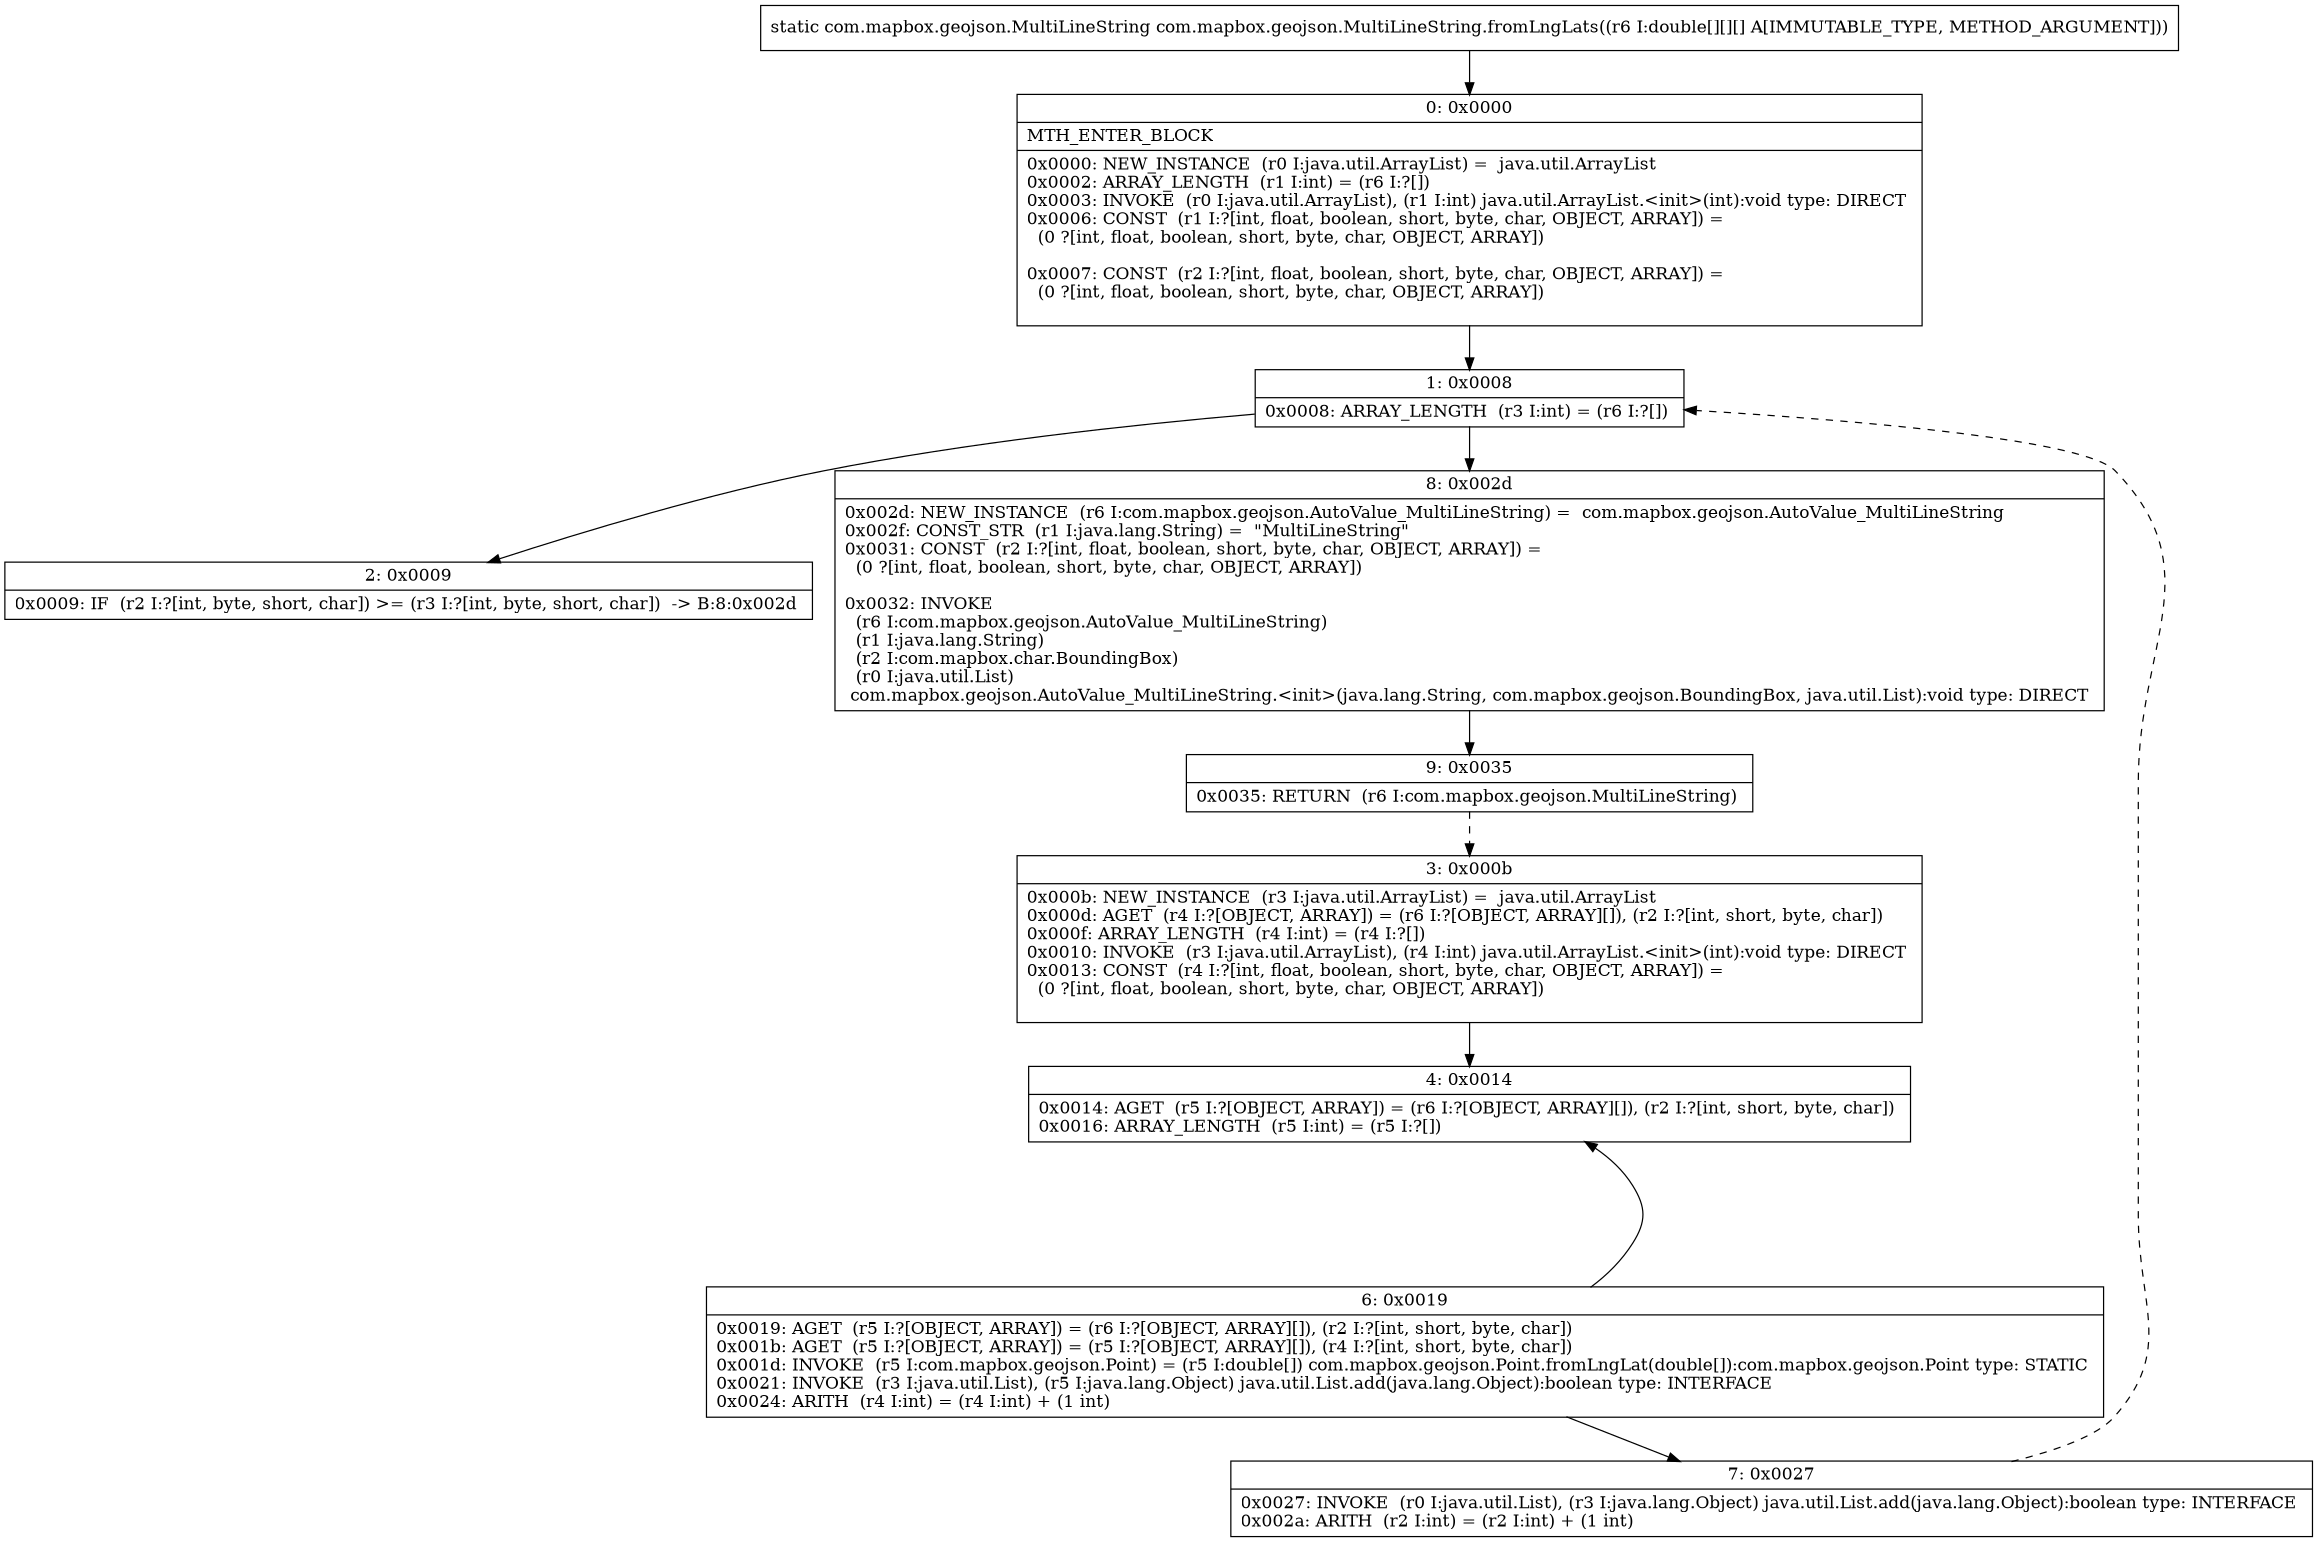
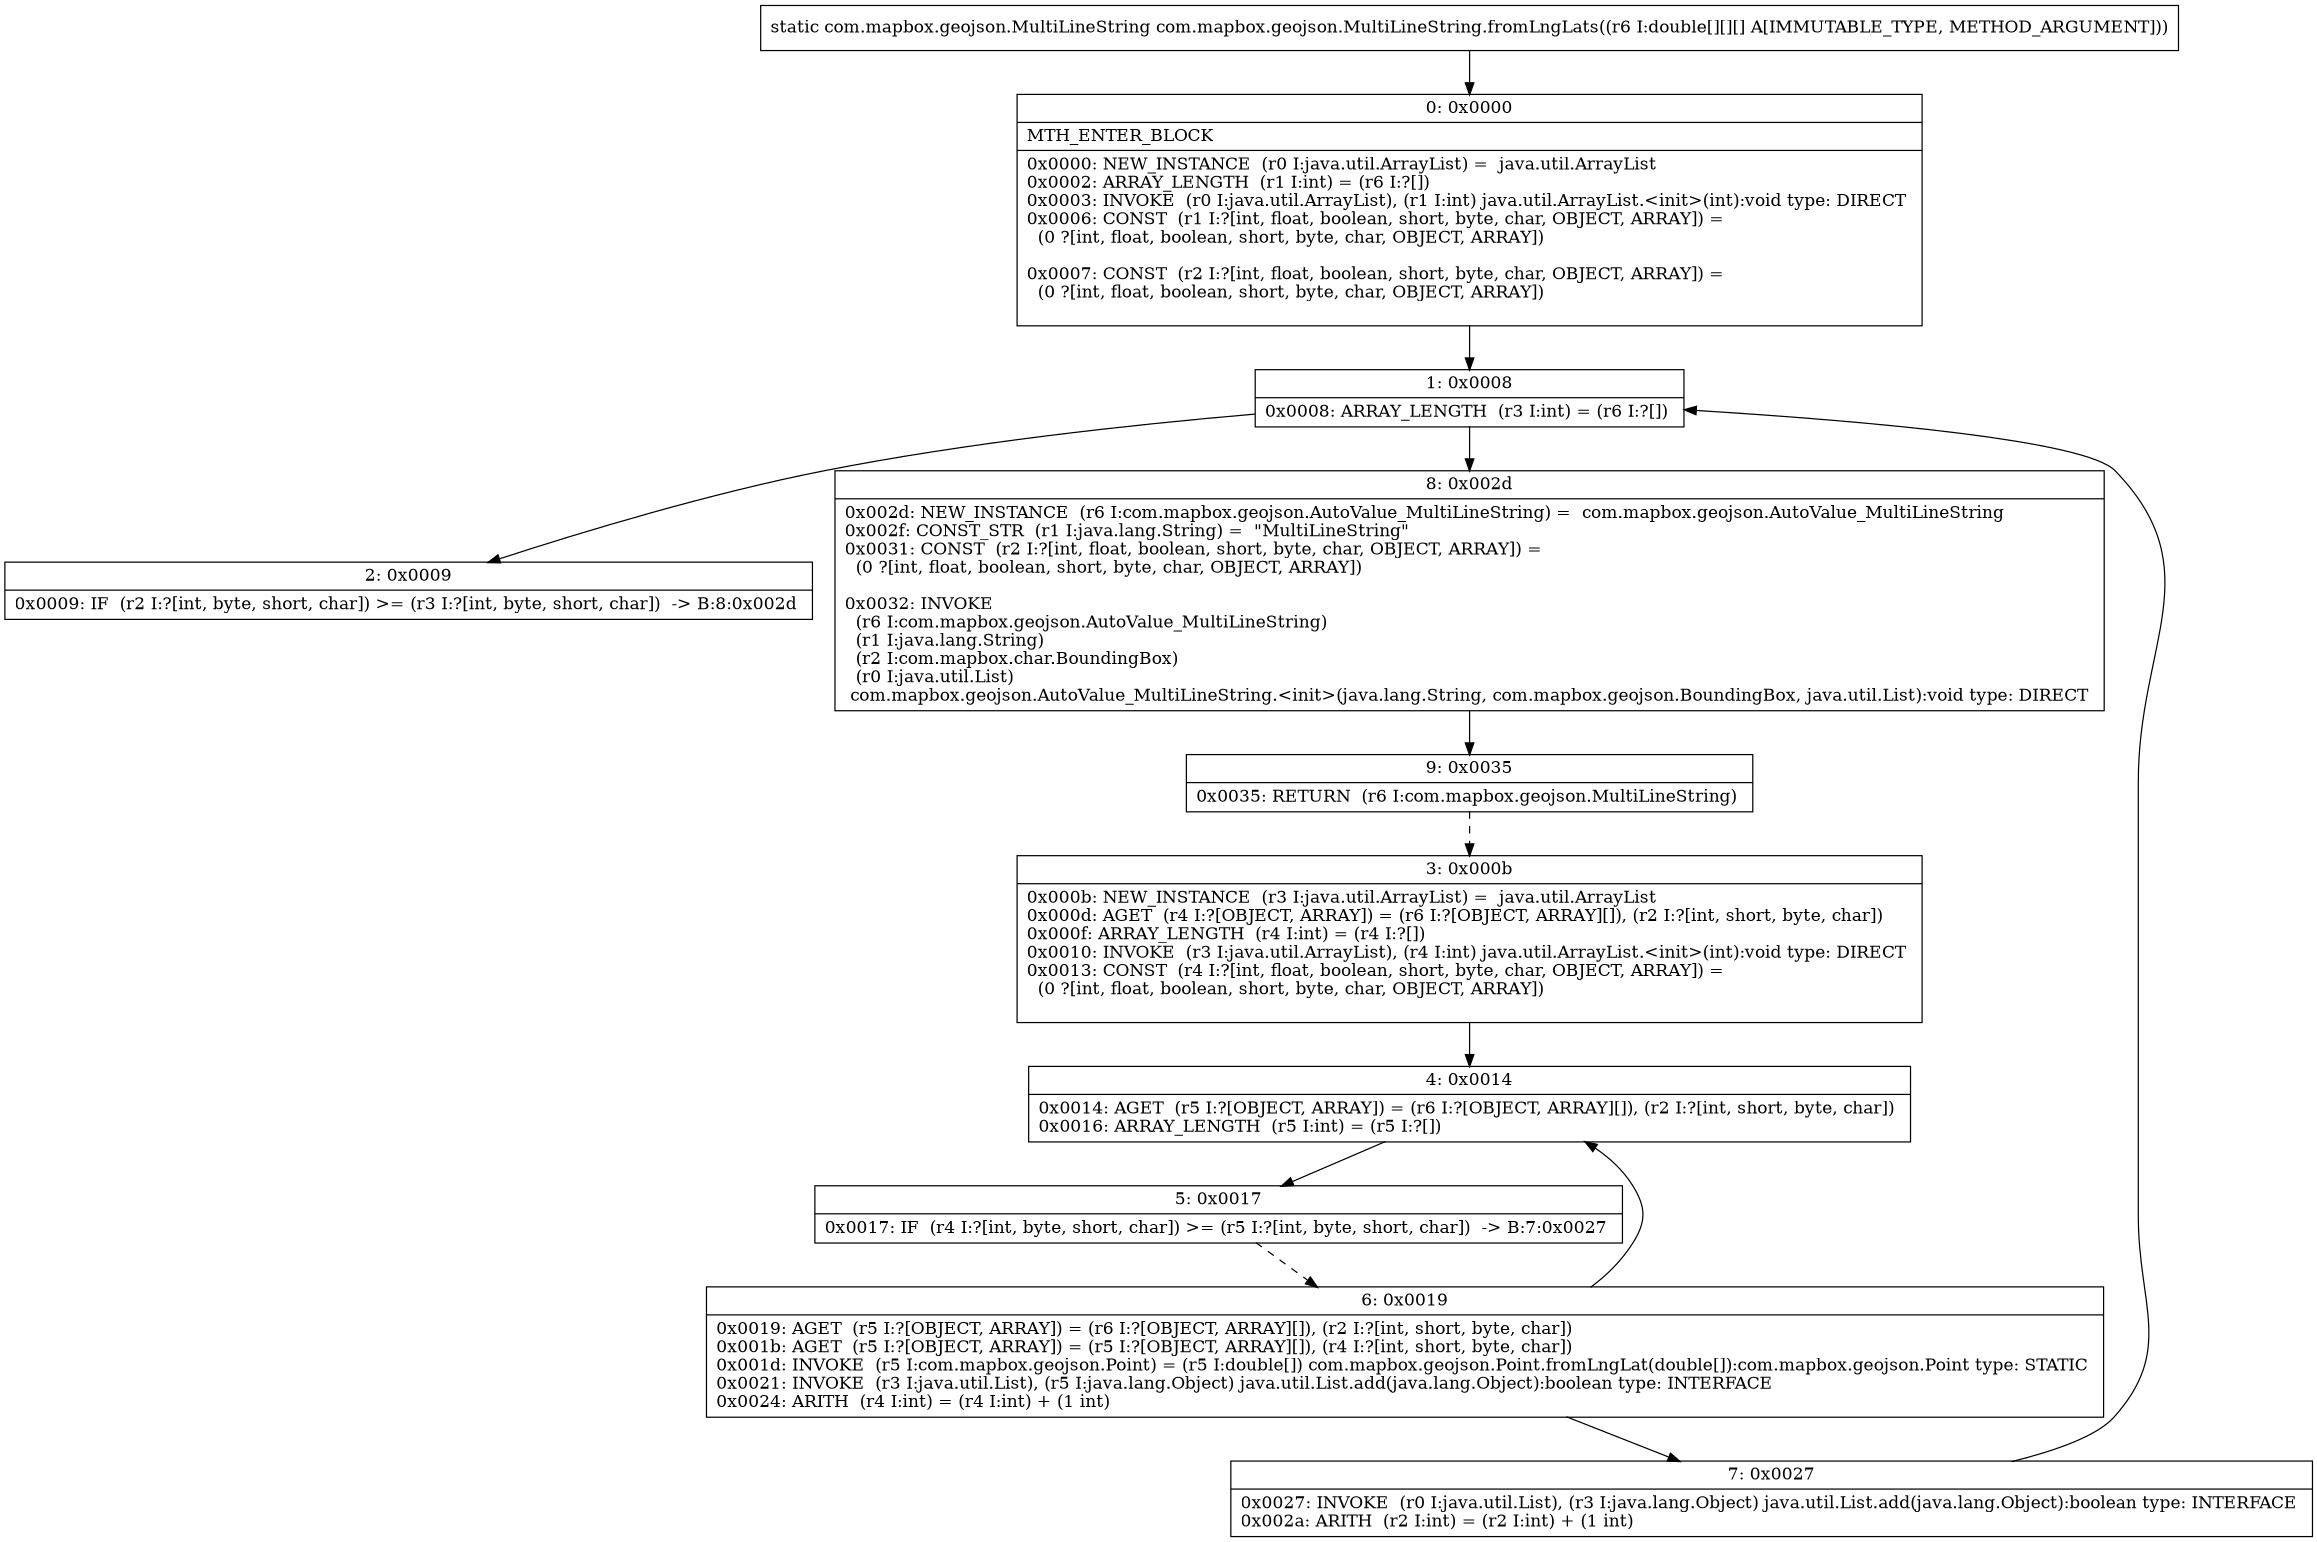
edge "7: 0x0027" -> "1: 0x0008": style dashed -> solid
node "5: 0x0017": added
